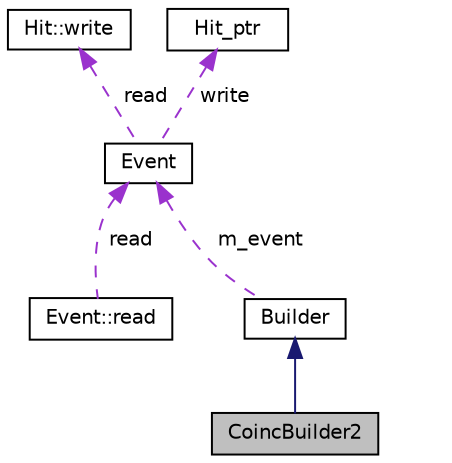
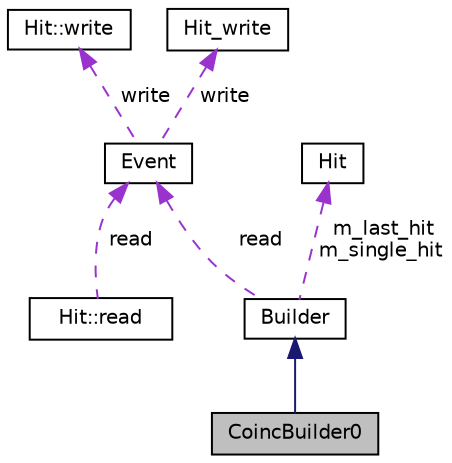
node "Hit_ptr": label "Hit_ptr" -> "Hit_write"
edge "Event" -> "Hit::write": label " read" -> " write"
node "Hit": added
edge "Builder" -> "Event": label " m_event" -> " read"
node "Event::read": label "Event::read" -> "Hit::read"
node "CoincBuilder2": label "CoincBuilder2" -> "CoincBuilder0"
